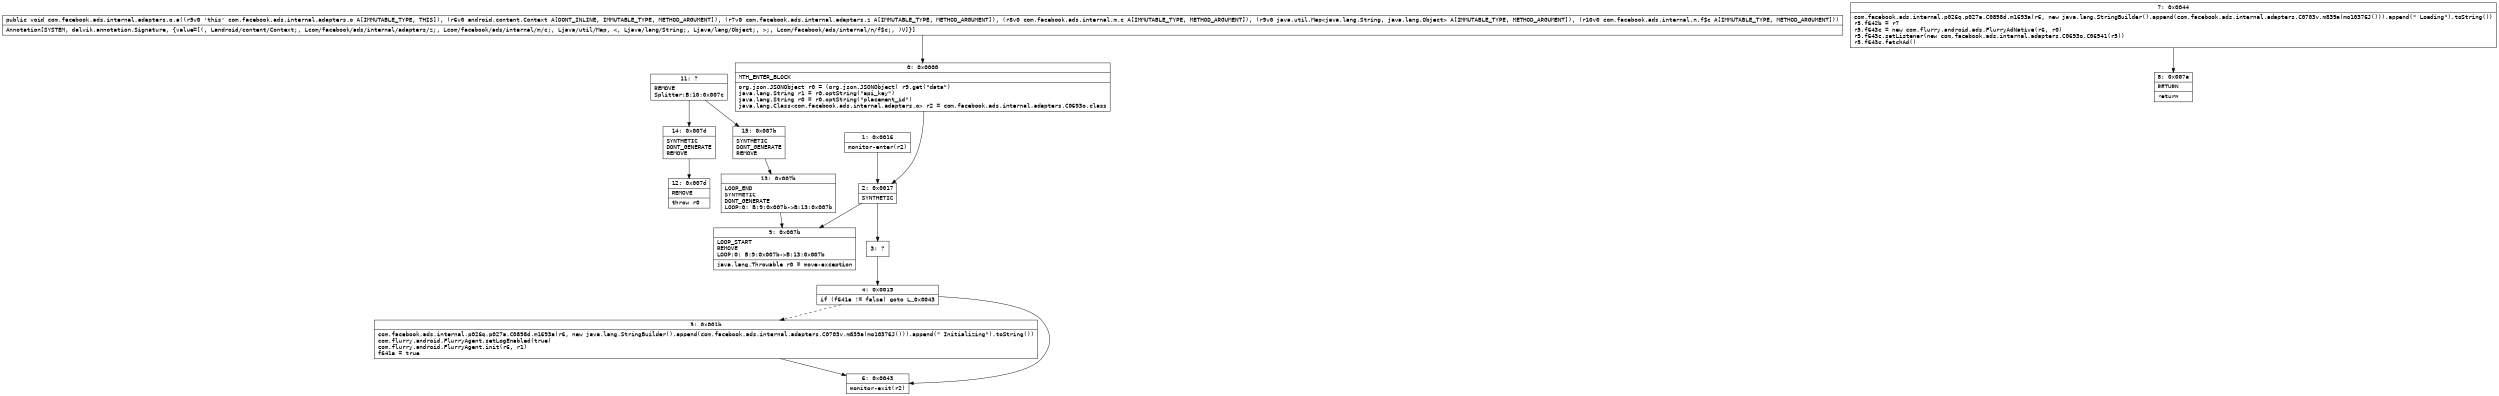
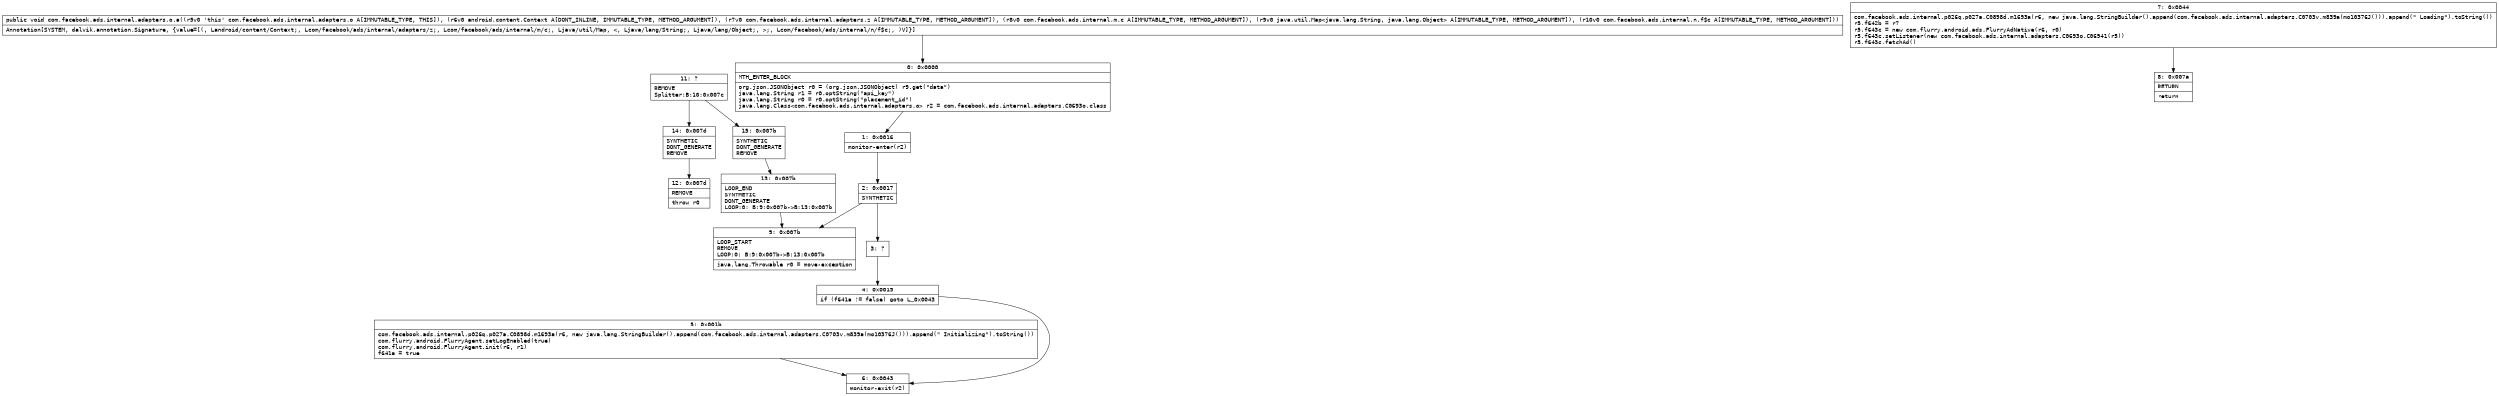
edge "0: 0x0000" -> "2: 0x0017": now "0: 0x0000" -> "1: 0x0016"
edge "4: 0x0019" -> "5: 0x001b": removed
